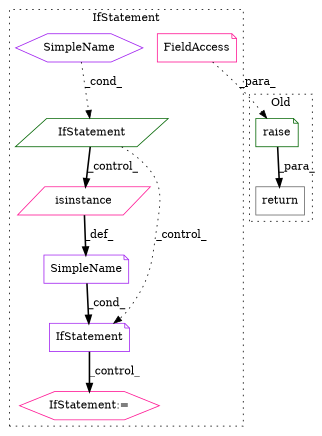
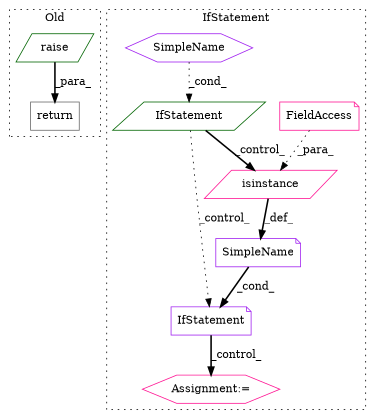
edge "FieldAccess" -> "raise": now "FieldAccess" -> "isinstance"
node "raise": shape note -> parallelogram
node "IfStatement:=": label "IfStatement:=" -> "Assignment:="
